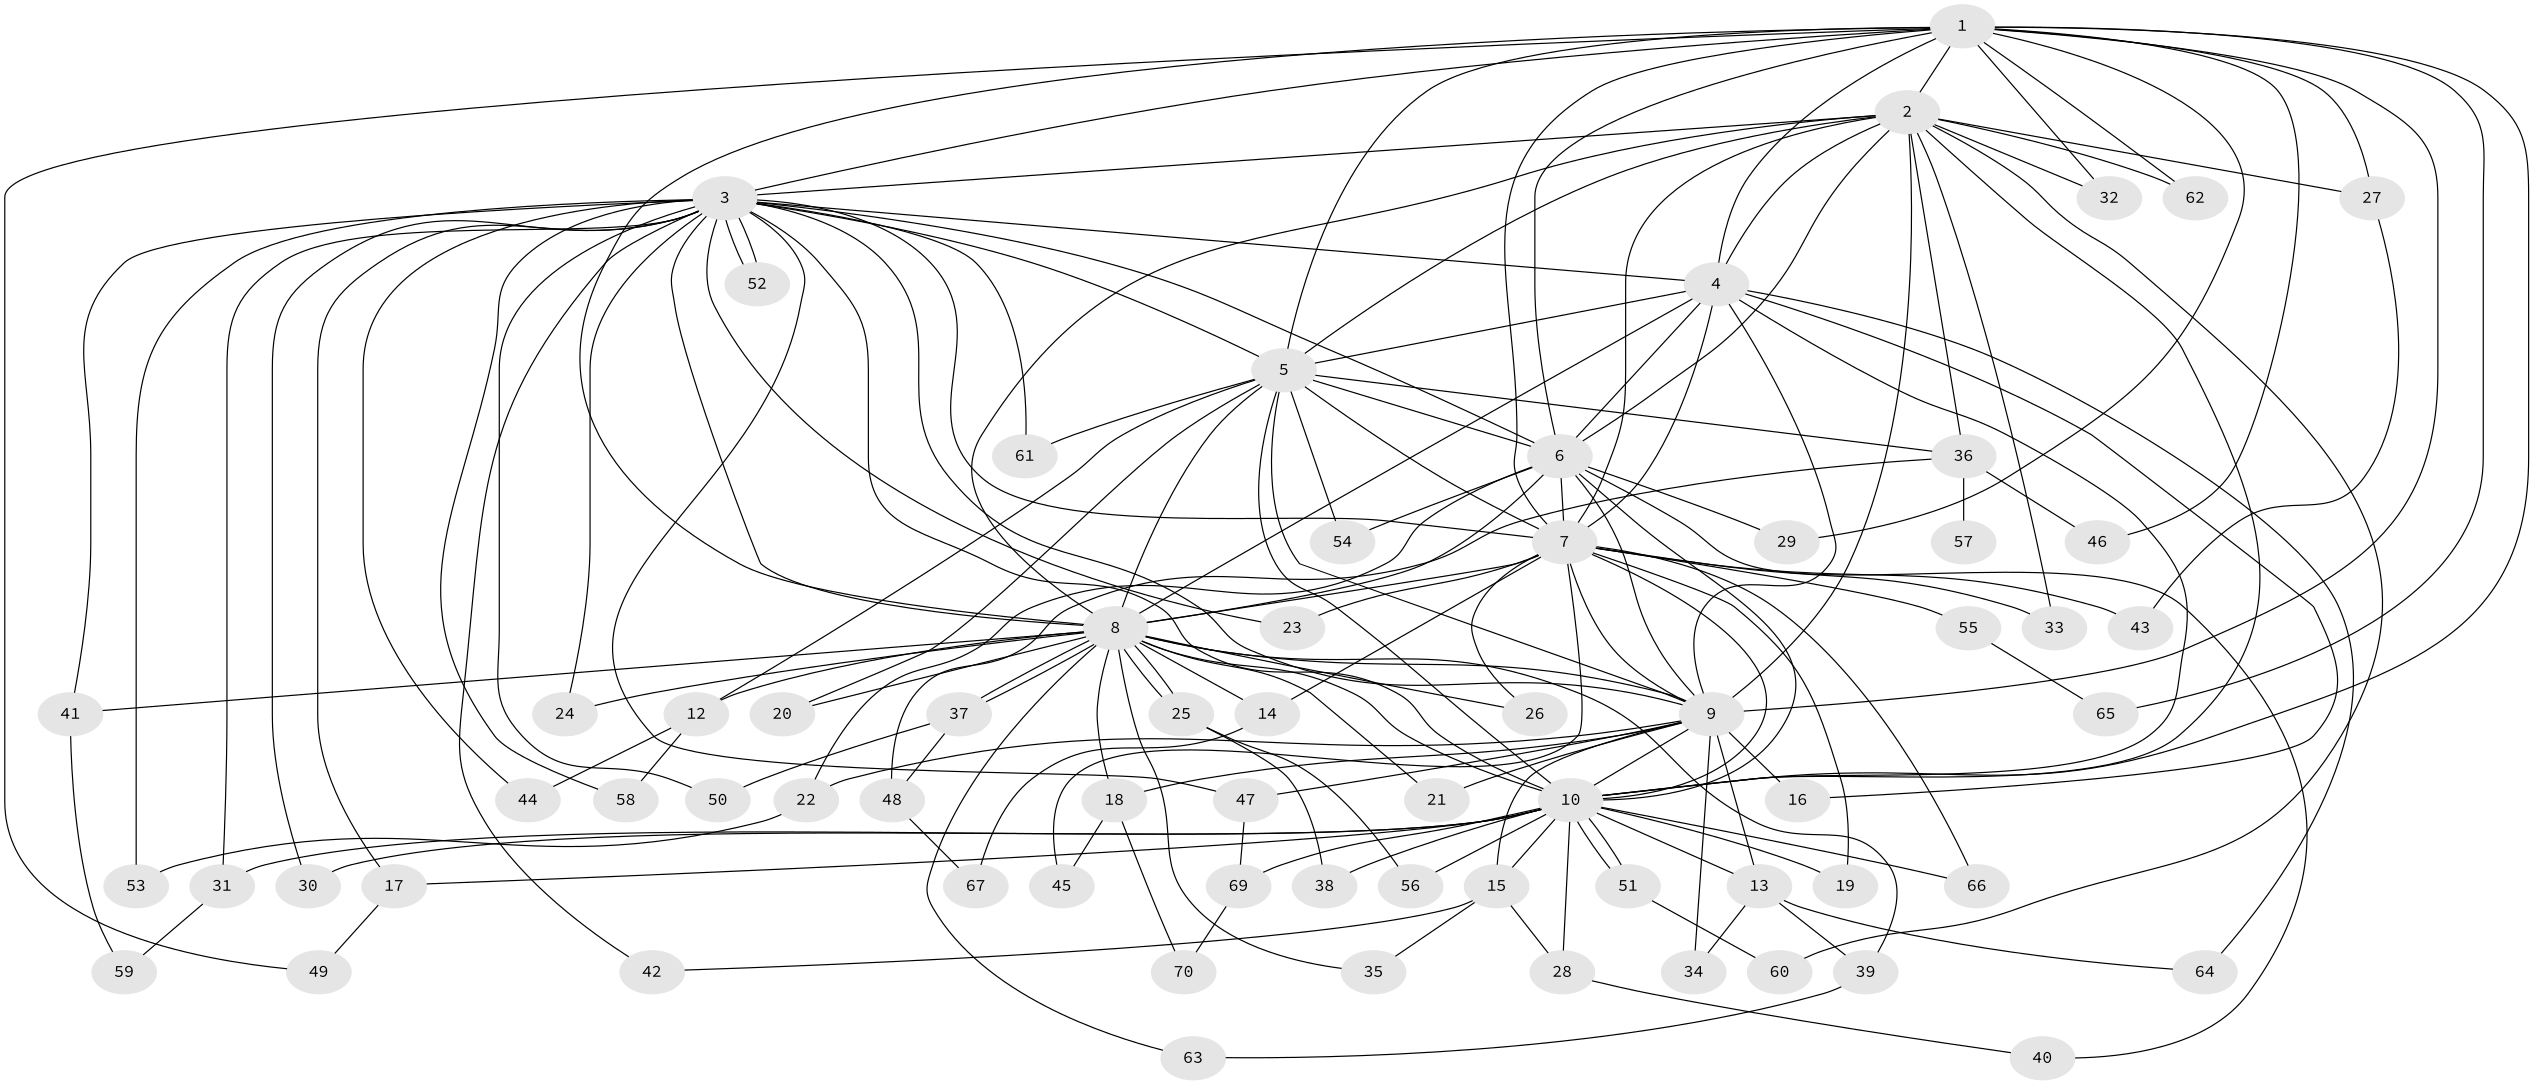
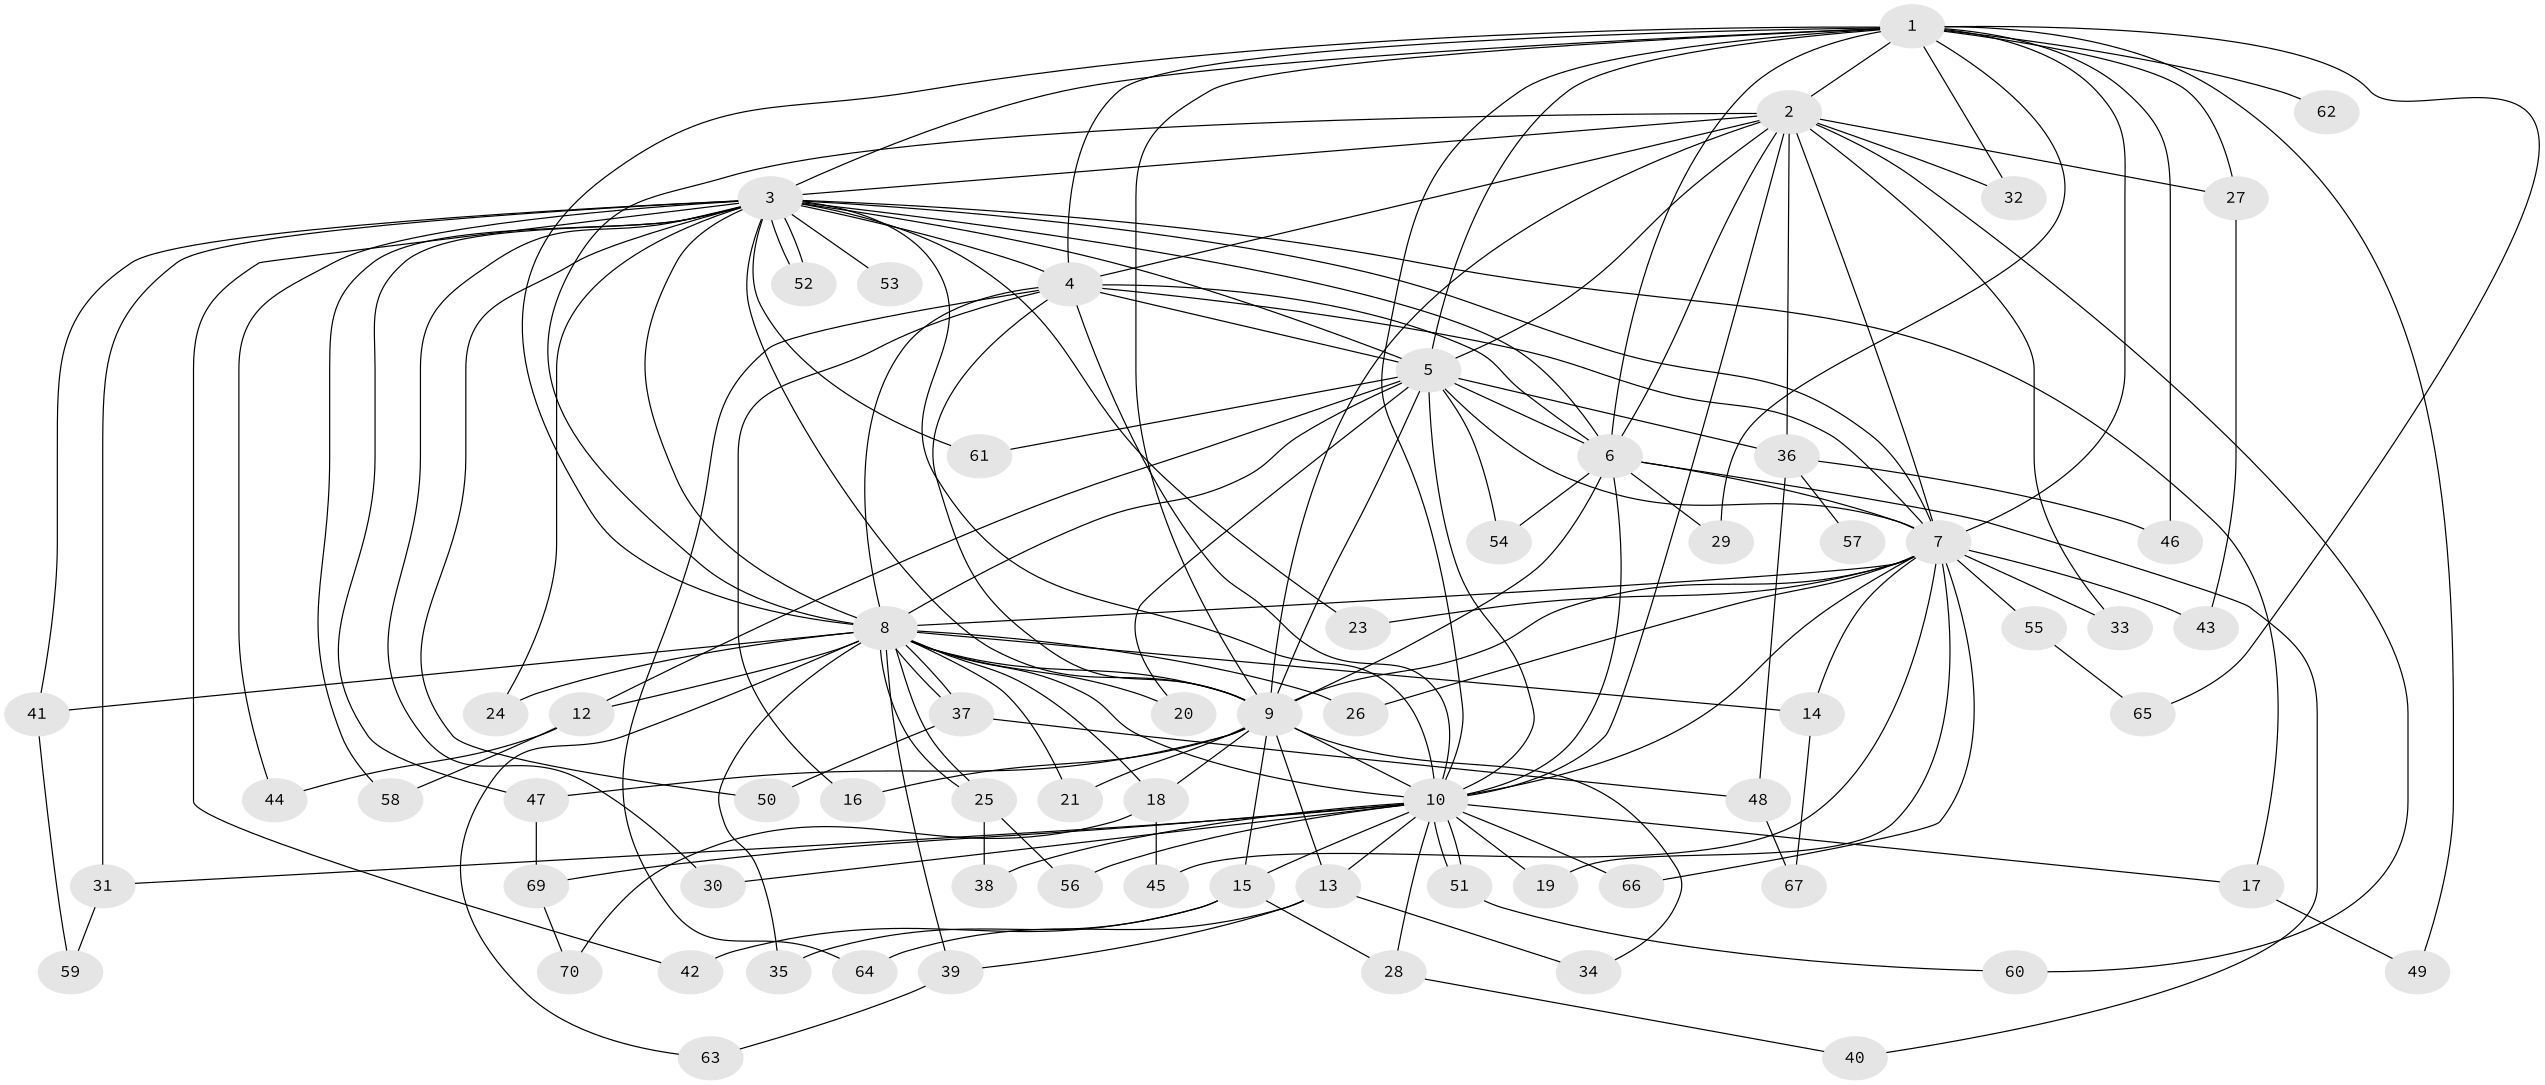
edge "2" -- "62": removed
edge "6" -- "8": removed
node "22": removed
